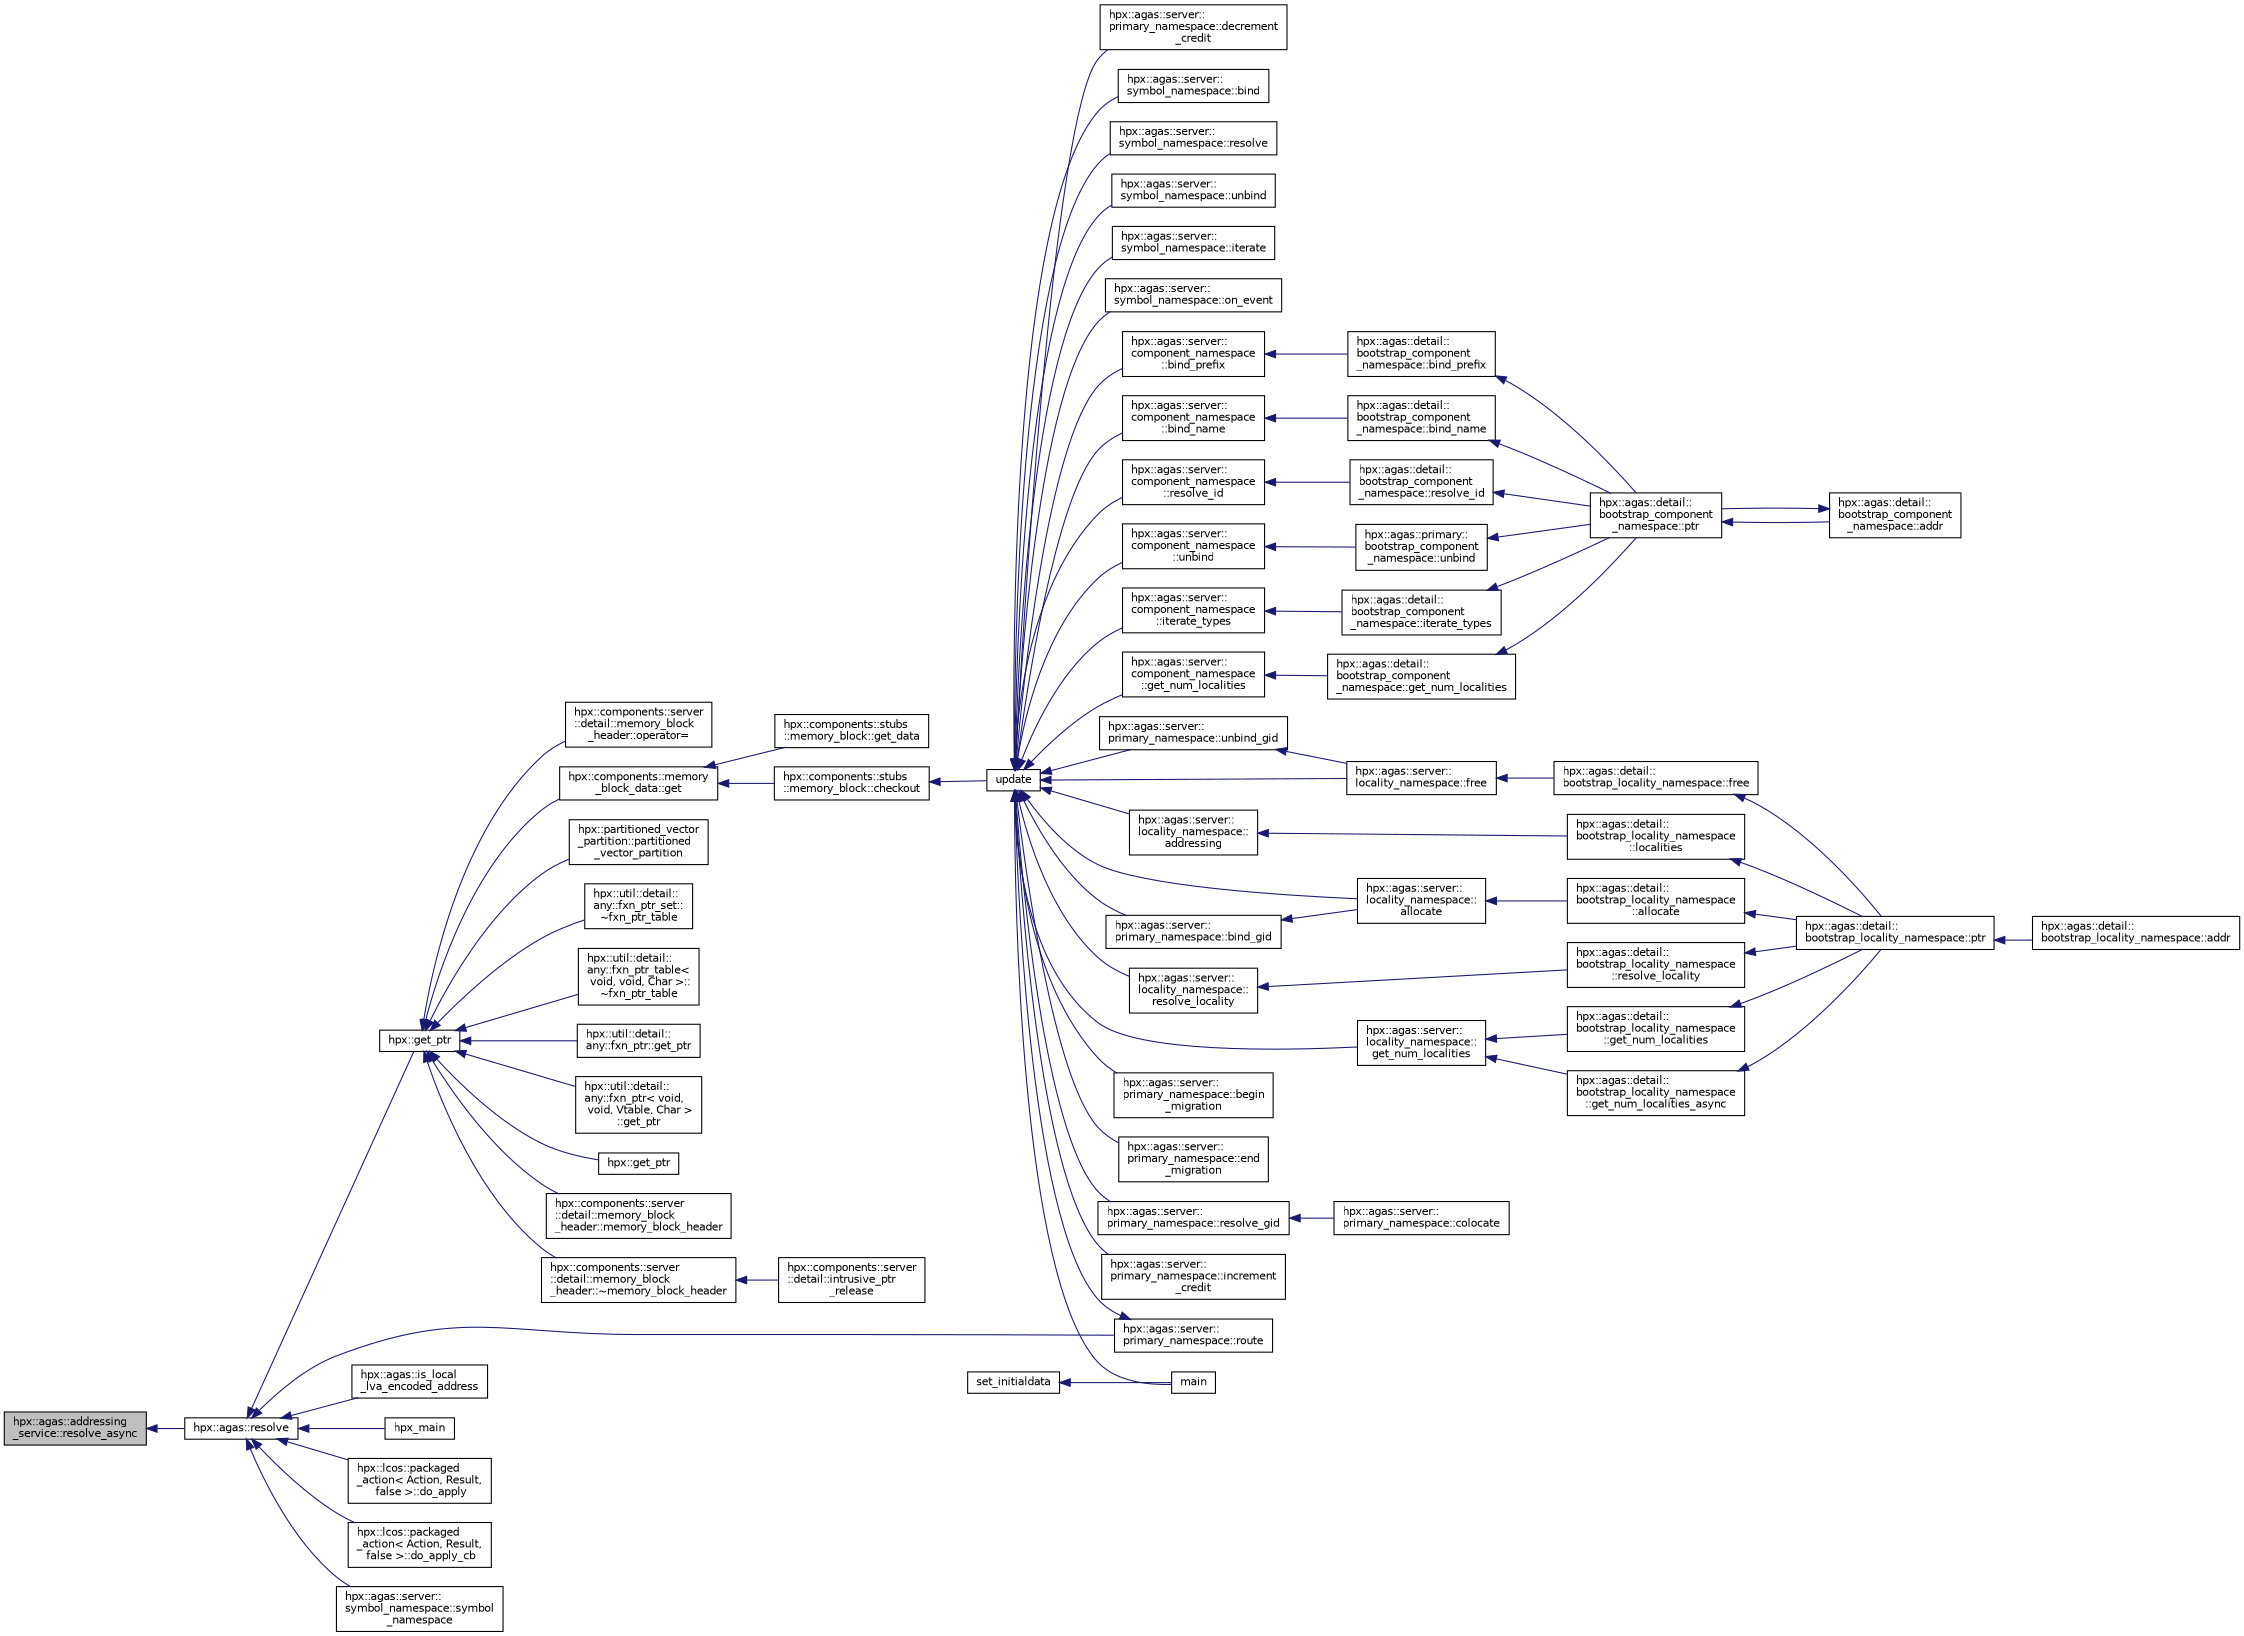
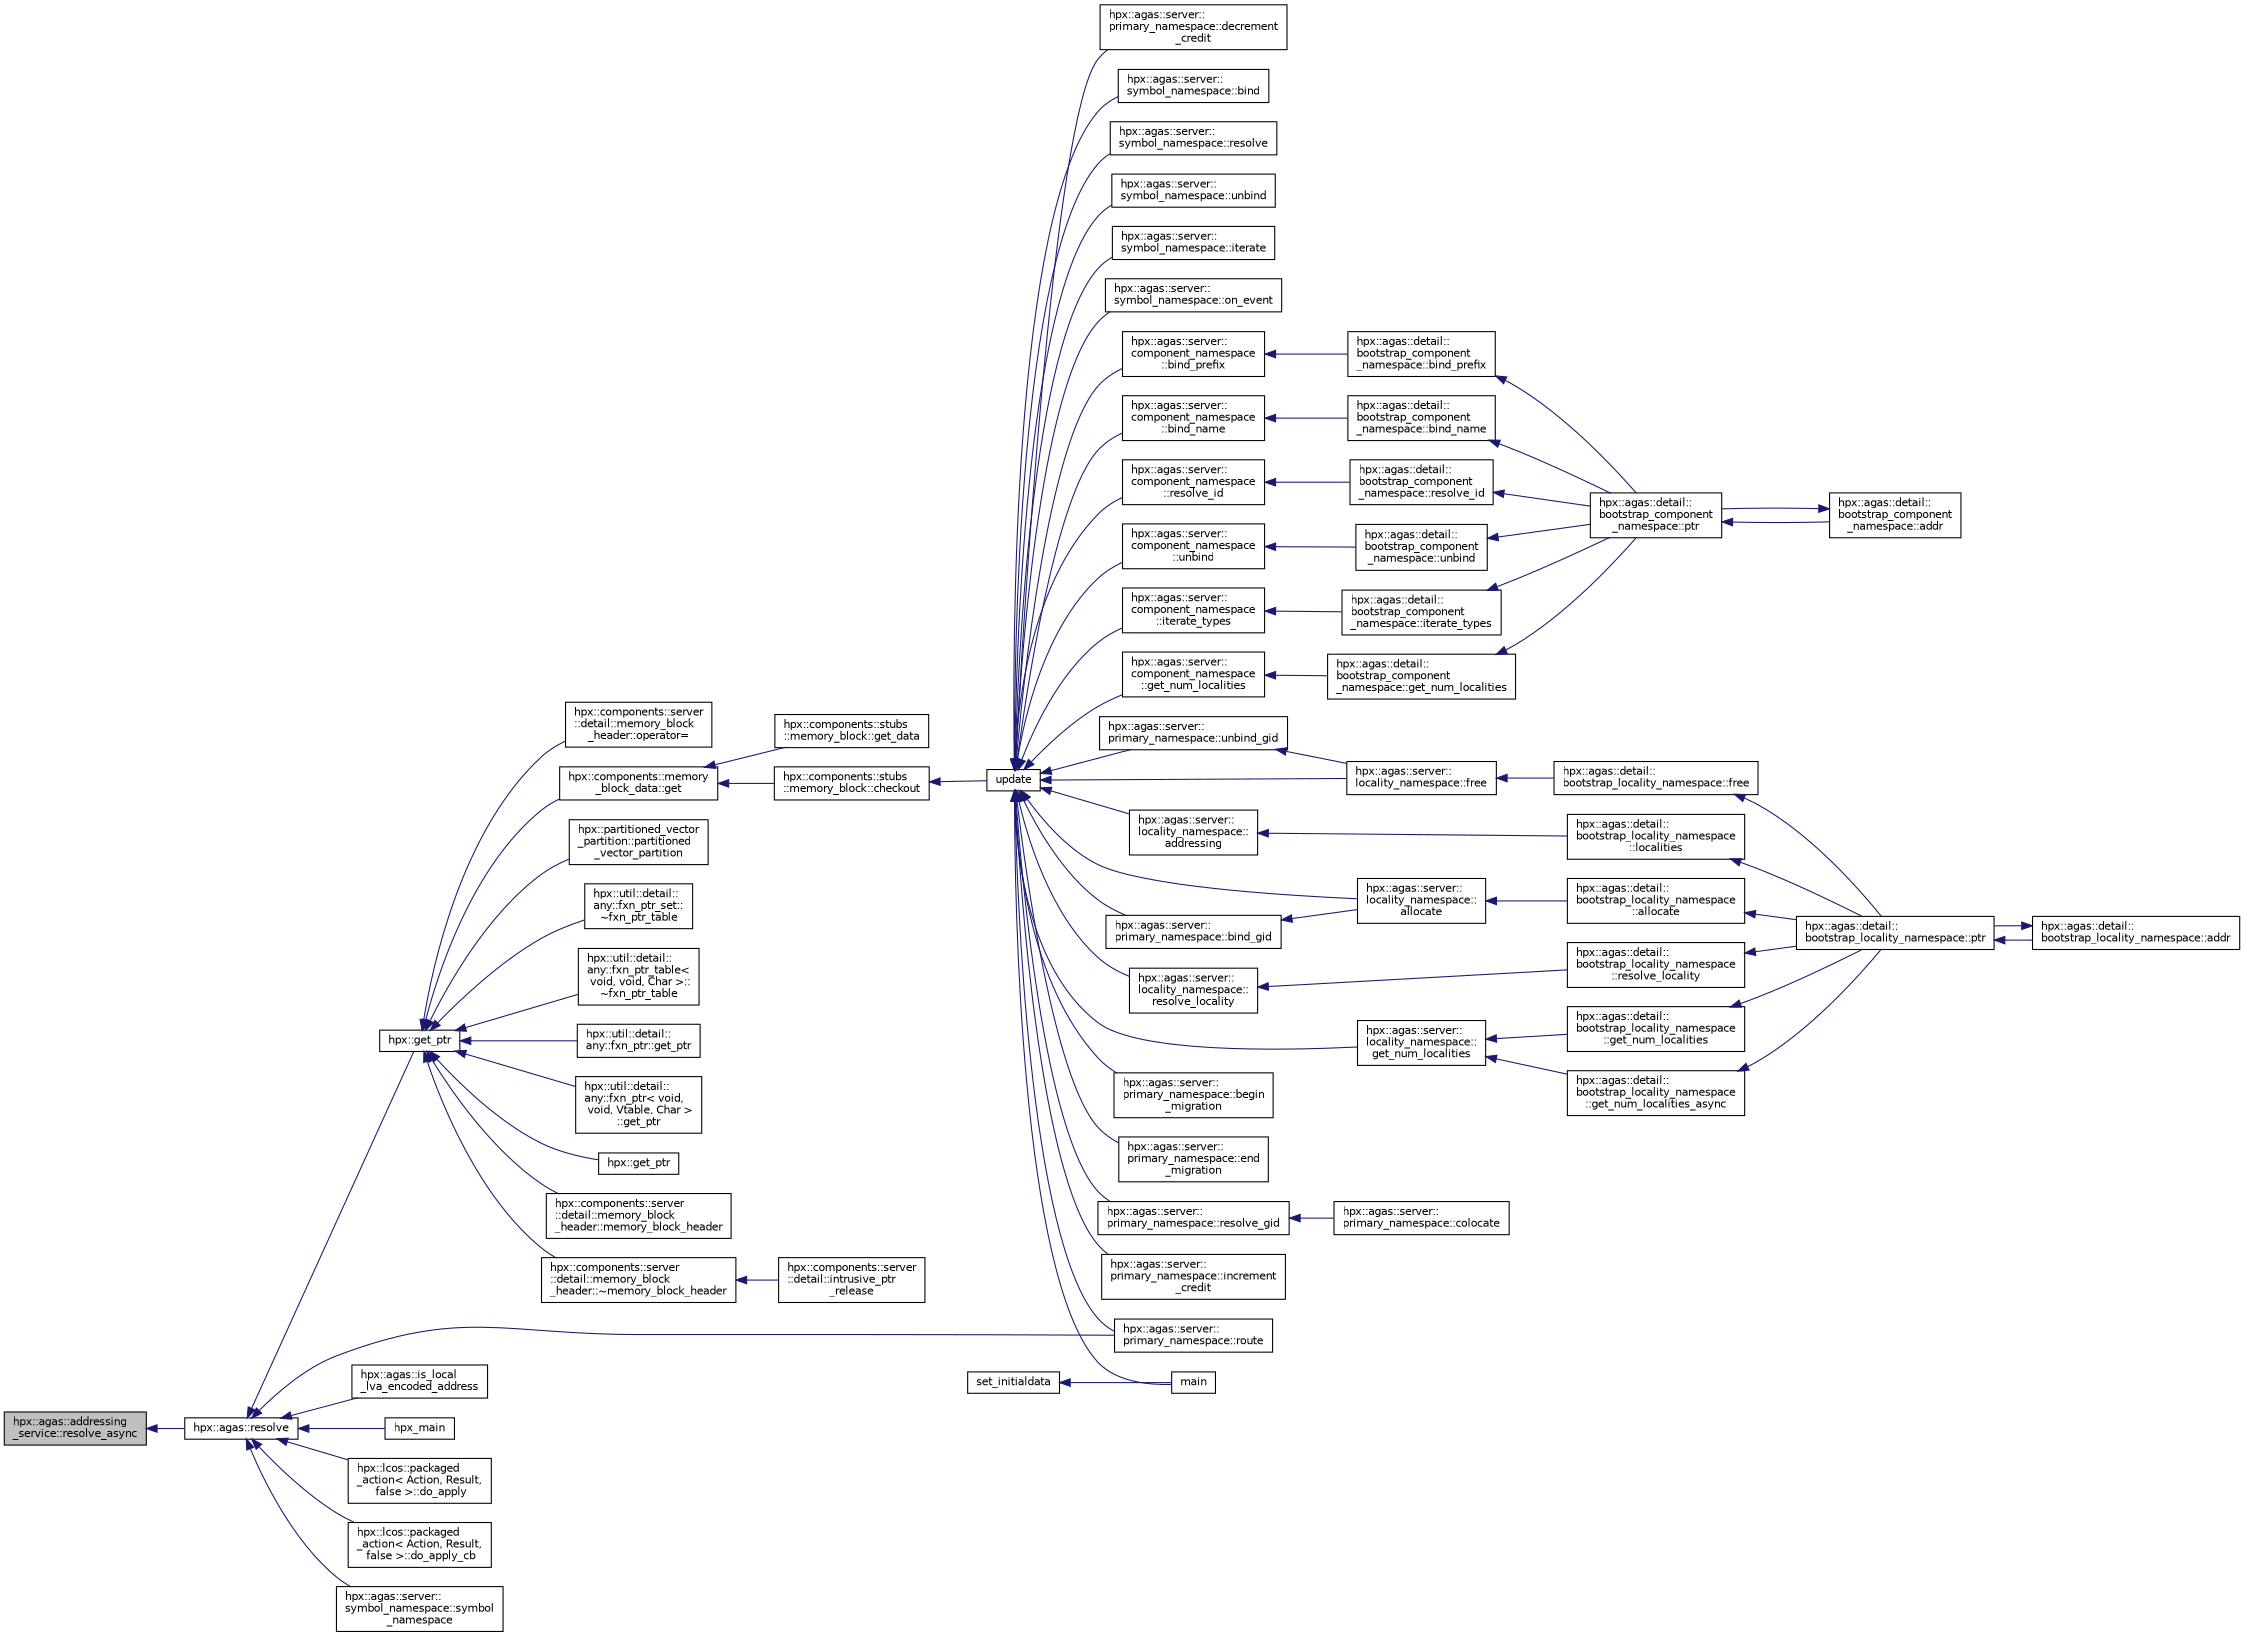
node "hpx::agas::primary:: bootstrap_component _namespace::unbind": label "hpx::agas::primary:: bootstrap_component _namespace::unbind" -> "hpx::agas::detail:: bootstrap_component _namespace::unbind"
edge "hpx::agas::detail:: bootstrap_locality_namespace::ptr" -> "hpx::agas::detail:: bootstrap_locality_namespace::addr": added
edge "update" -> "hpx::agas::server:: primary_namespace::route": reversed
